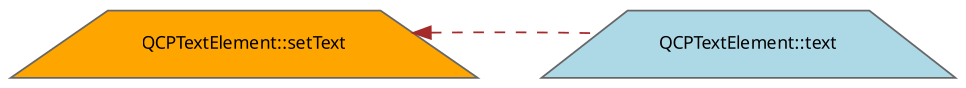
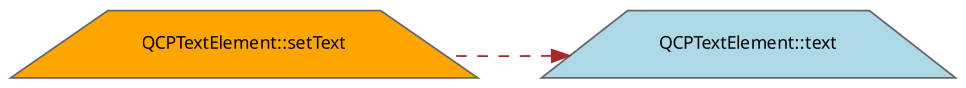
edge "QCPTextElement::text" -> "QCPTextElement::setText": reversed
